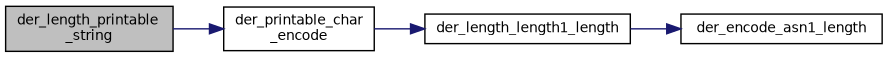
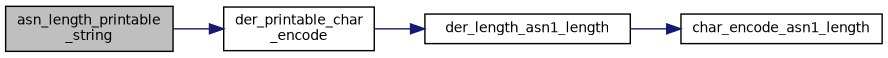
node "der_length_printable _string": label "der_length_printable _string" -> "asn_length_printable _string"
node "der_length_length1_length": label "der_length_length1_length" -> "der_length_asn1_length"
node "der_encode_asn1_length": label "der_encode_asn1_length" -> "char_encode_asn1_length"
